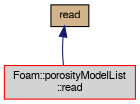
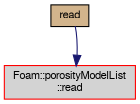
edge "Foam::porosityModelList ::read" -> "read": reversed
